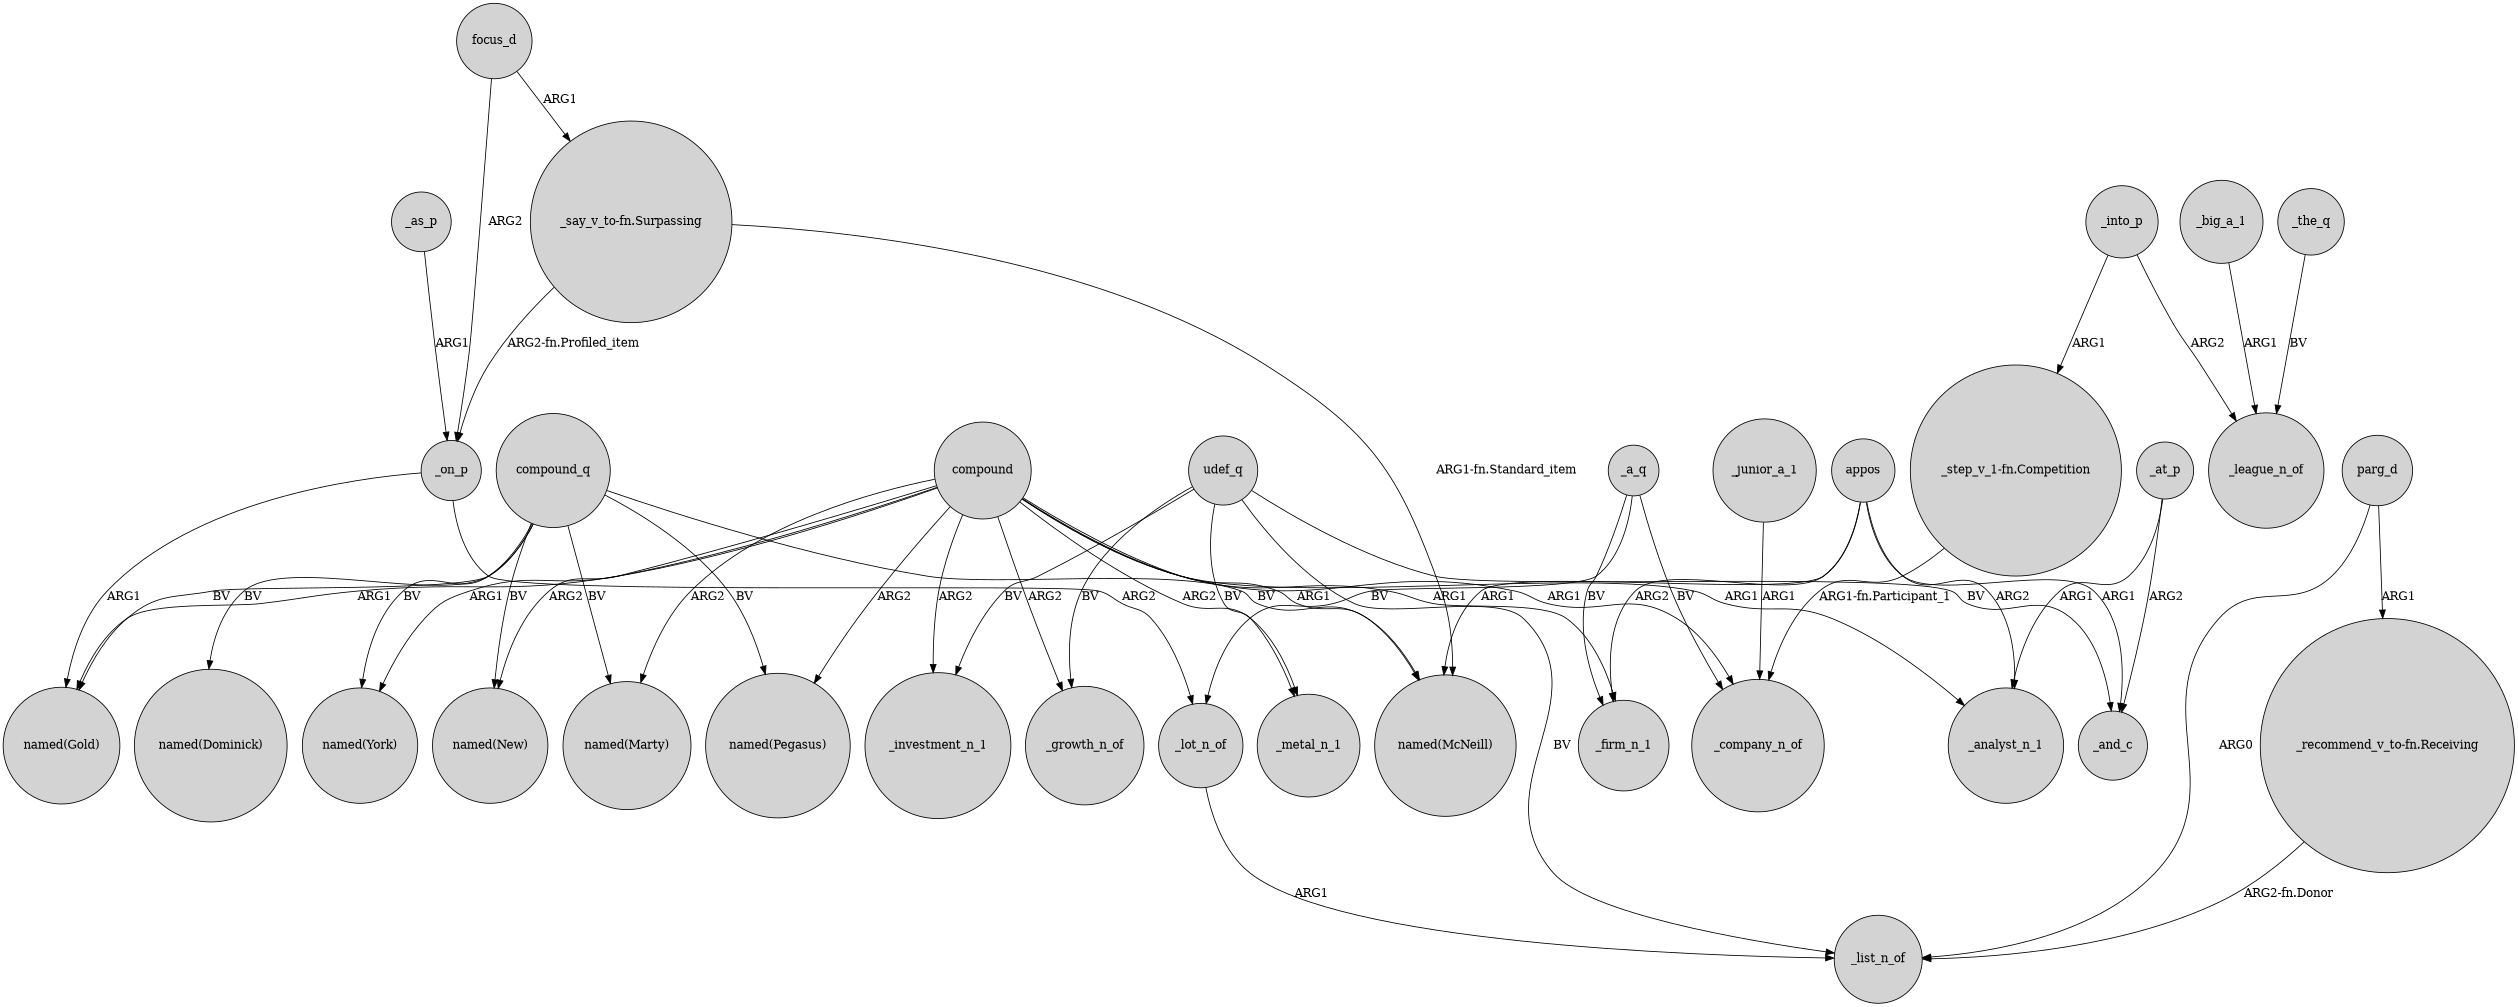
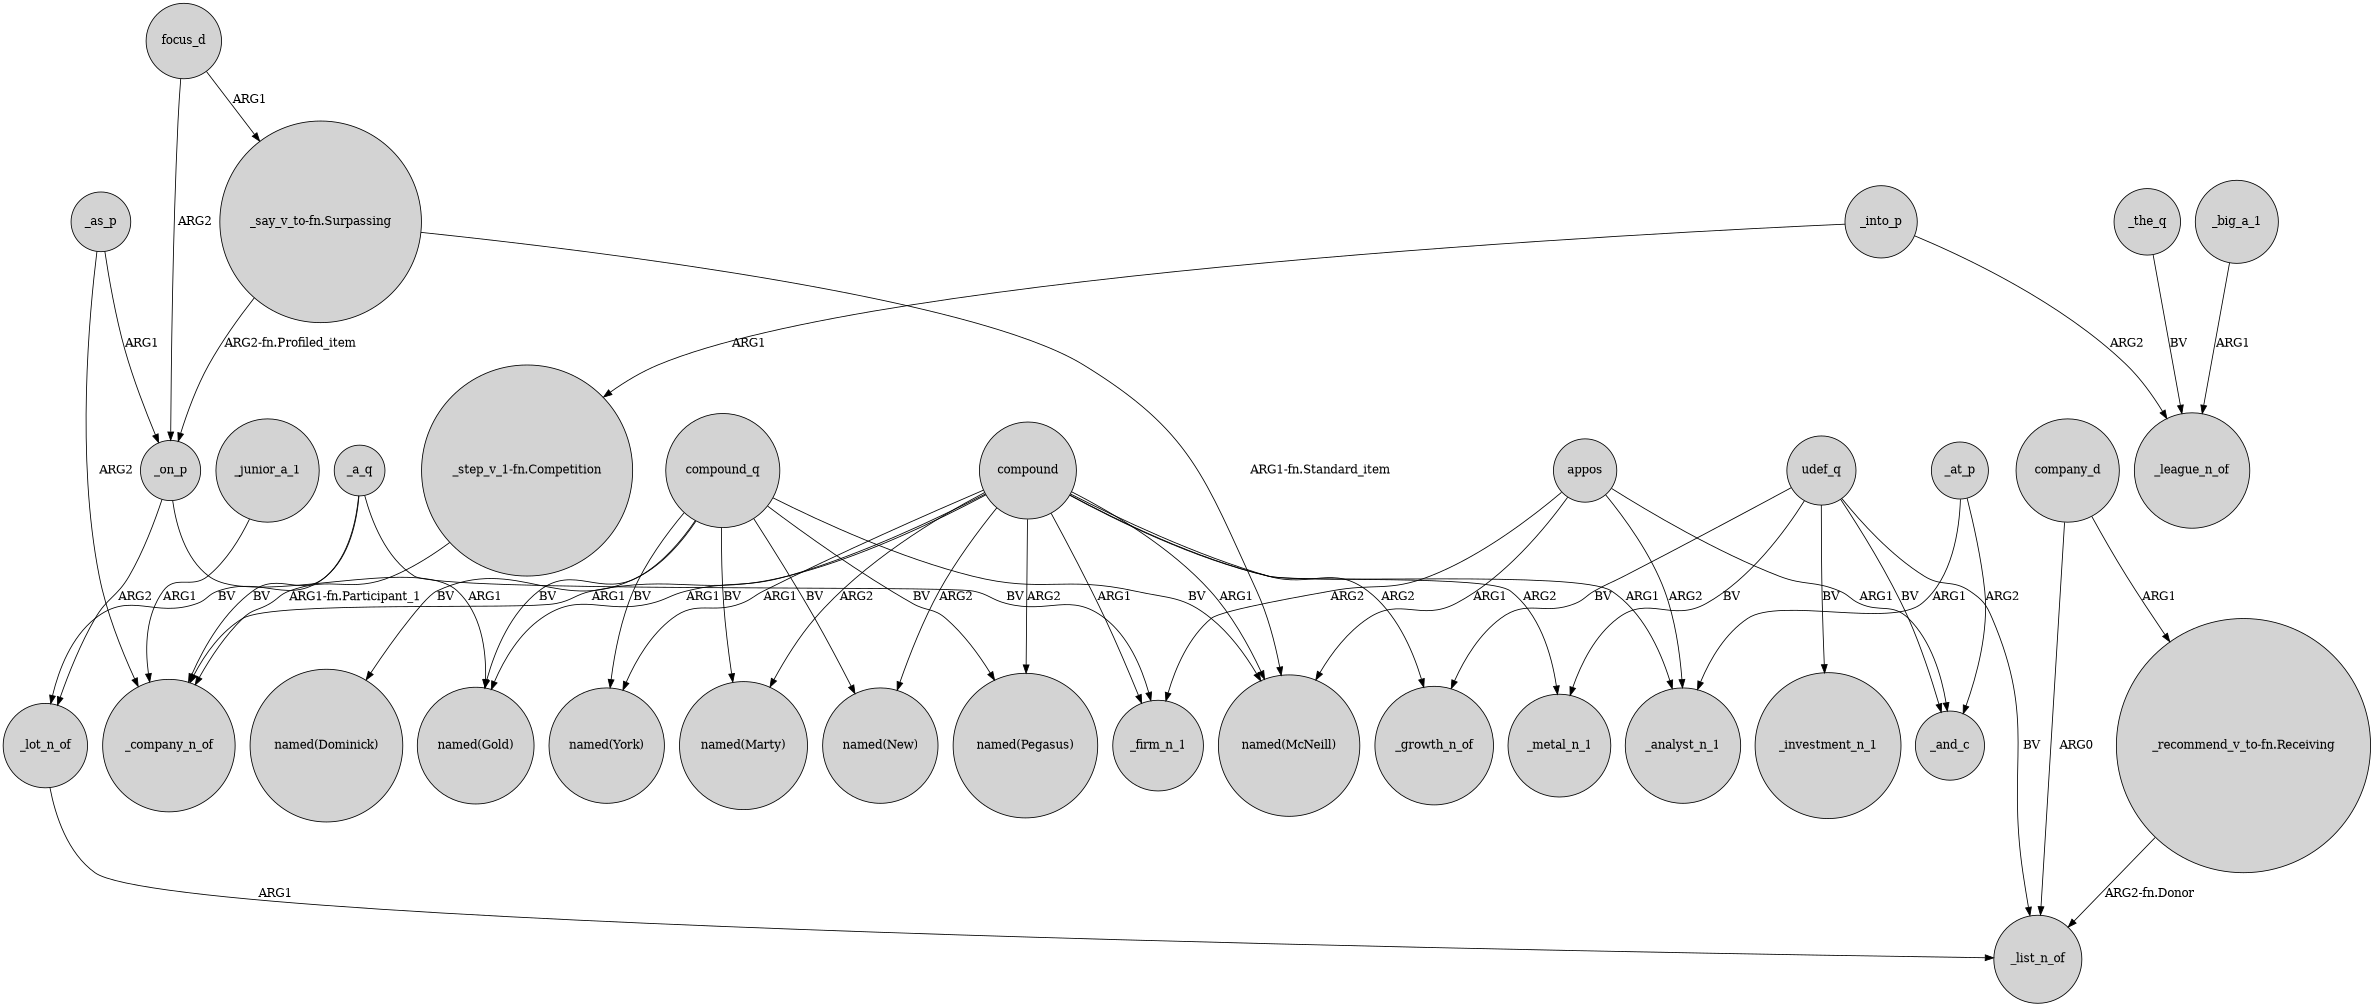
edge "_as_p" -> "_company_n_of": added, label "ARG2"
node "parg_d": label "parg_d" -> "company_d"
edge "compound" -> "_investment_n_1": removed, label "ARG2"
